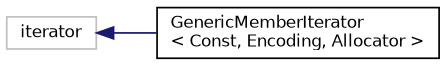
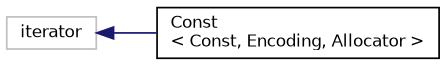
node "GenericMemberIterator < Const, Encoding, Allocator >": label "GenericMemberIterator < Const, Encoding, Allocator >" -> "Const < Const, Encoding, Allocator >"
